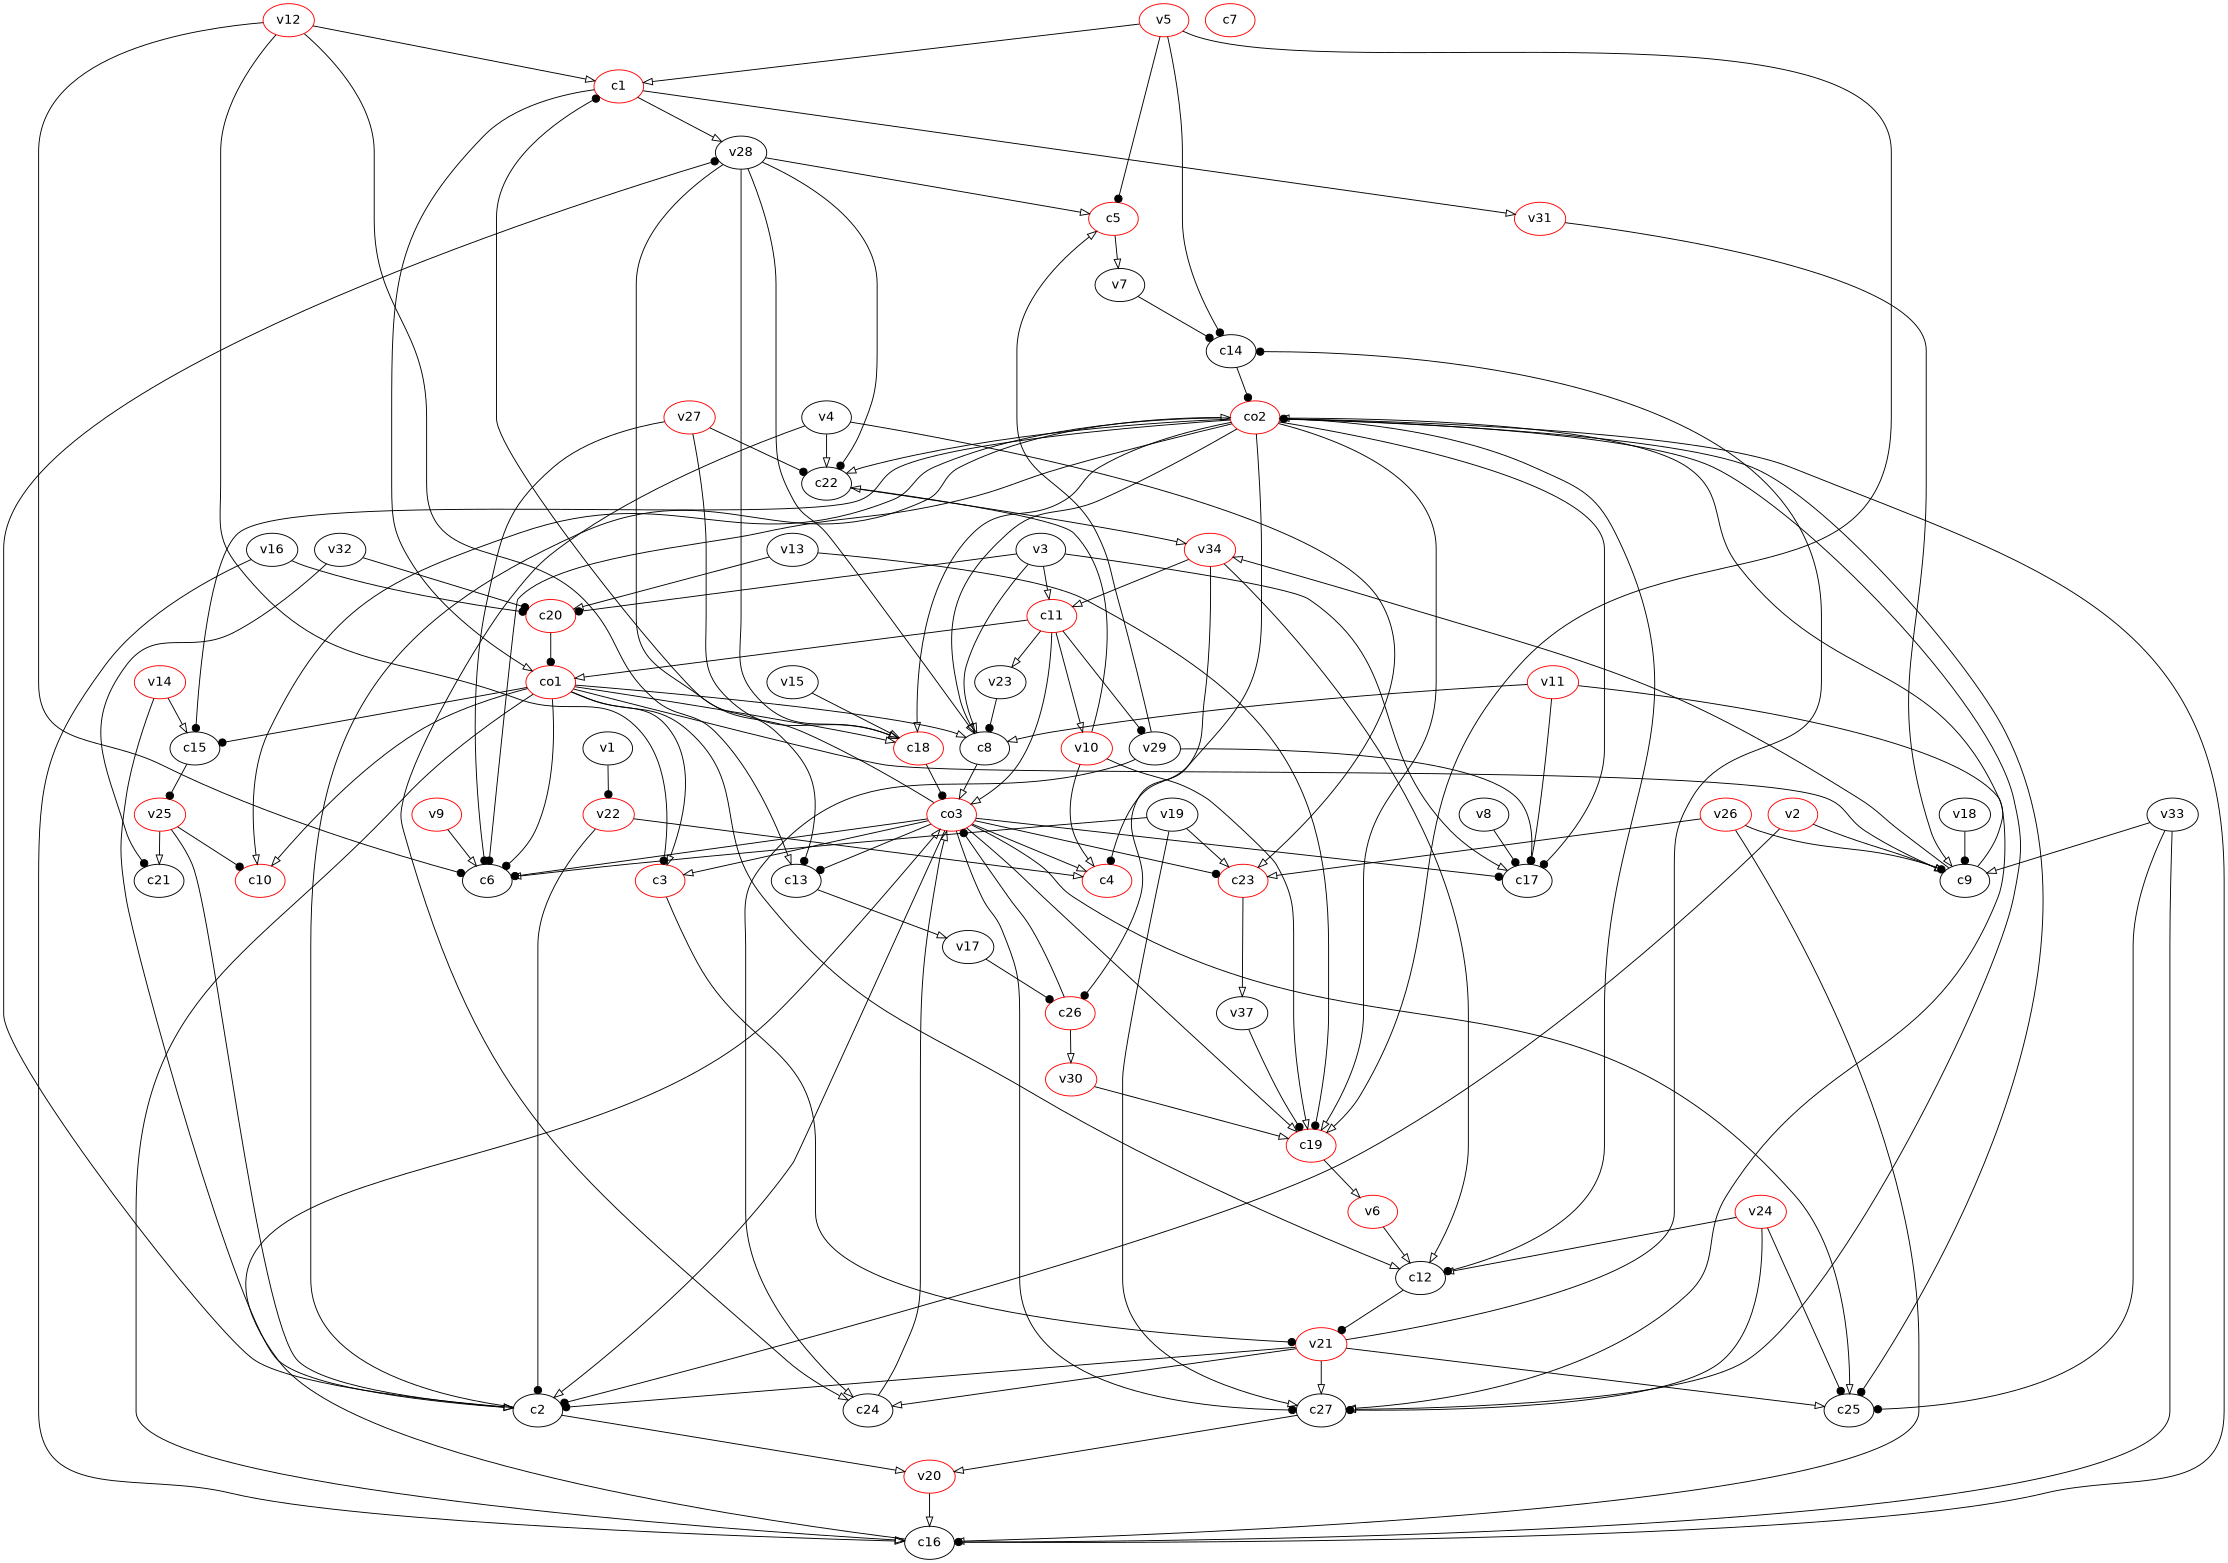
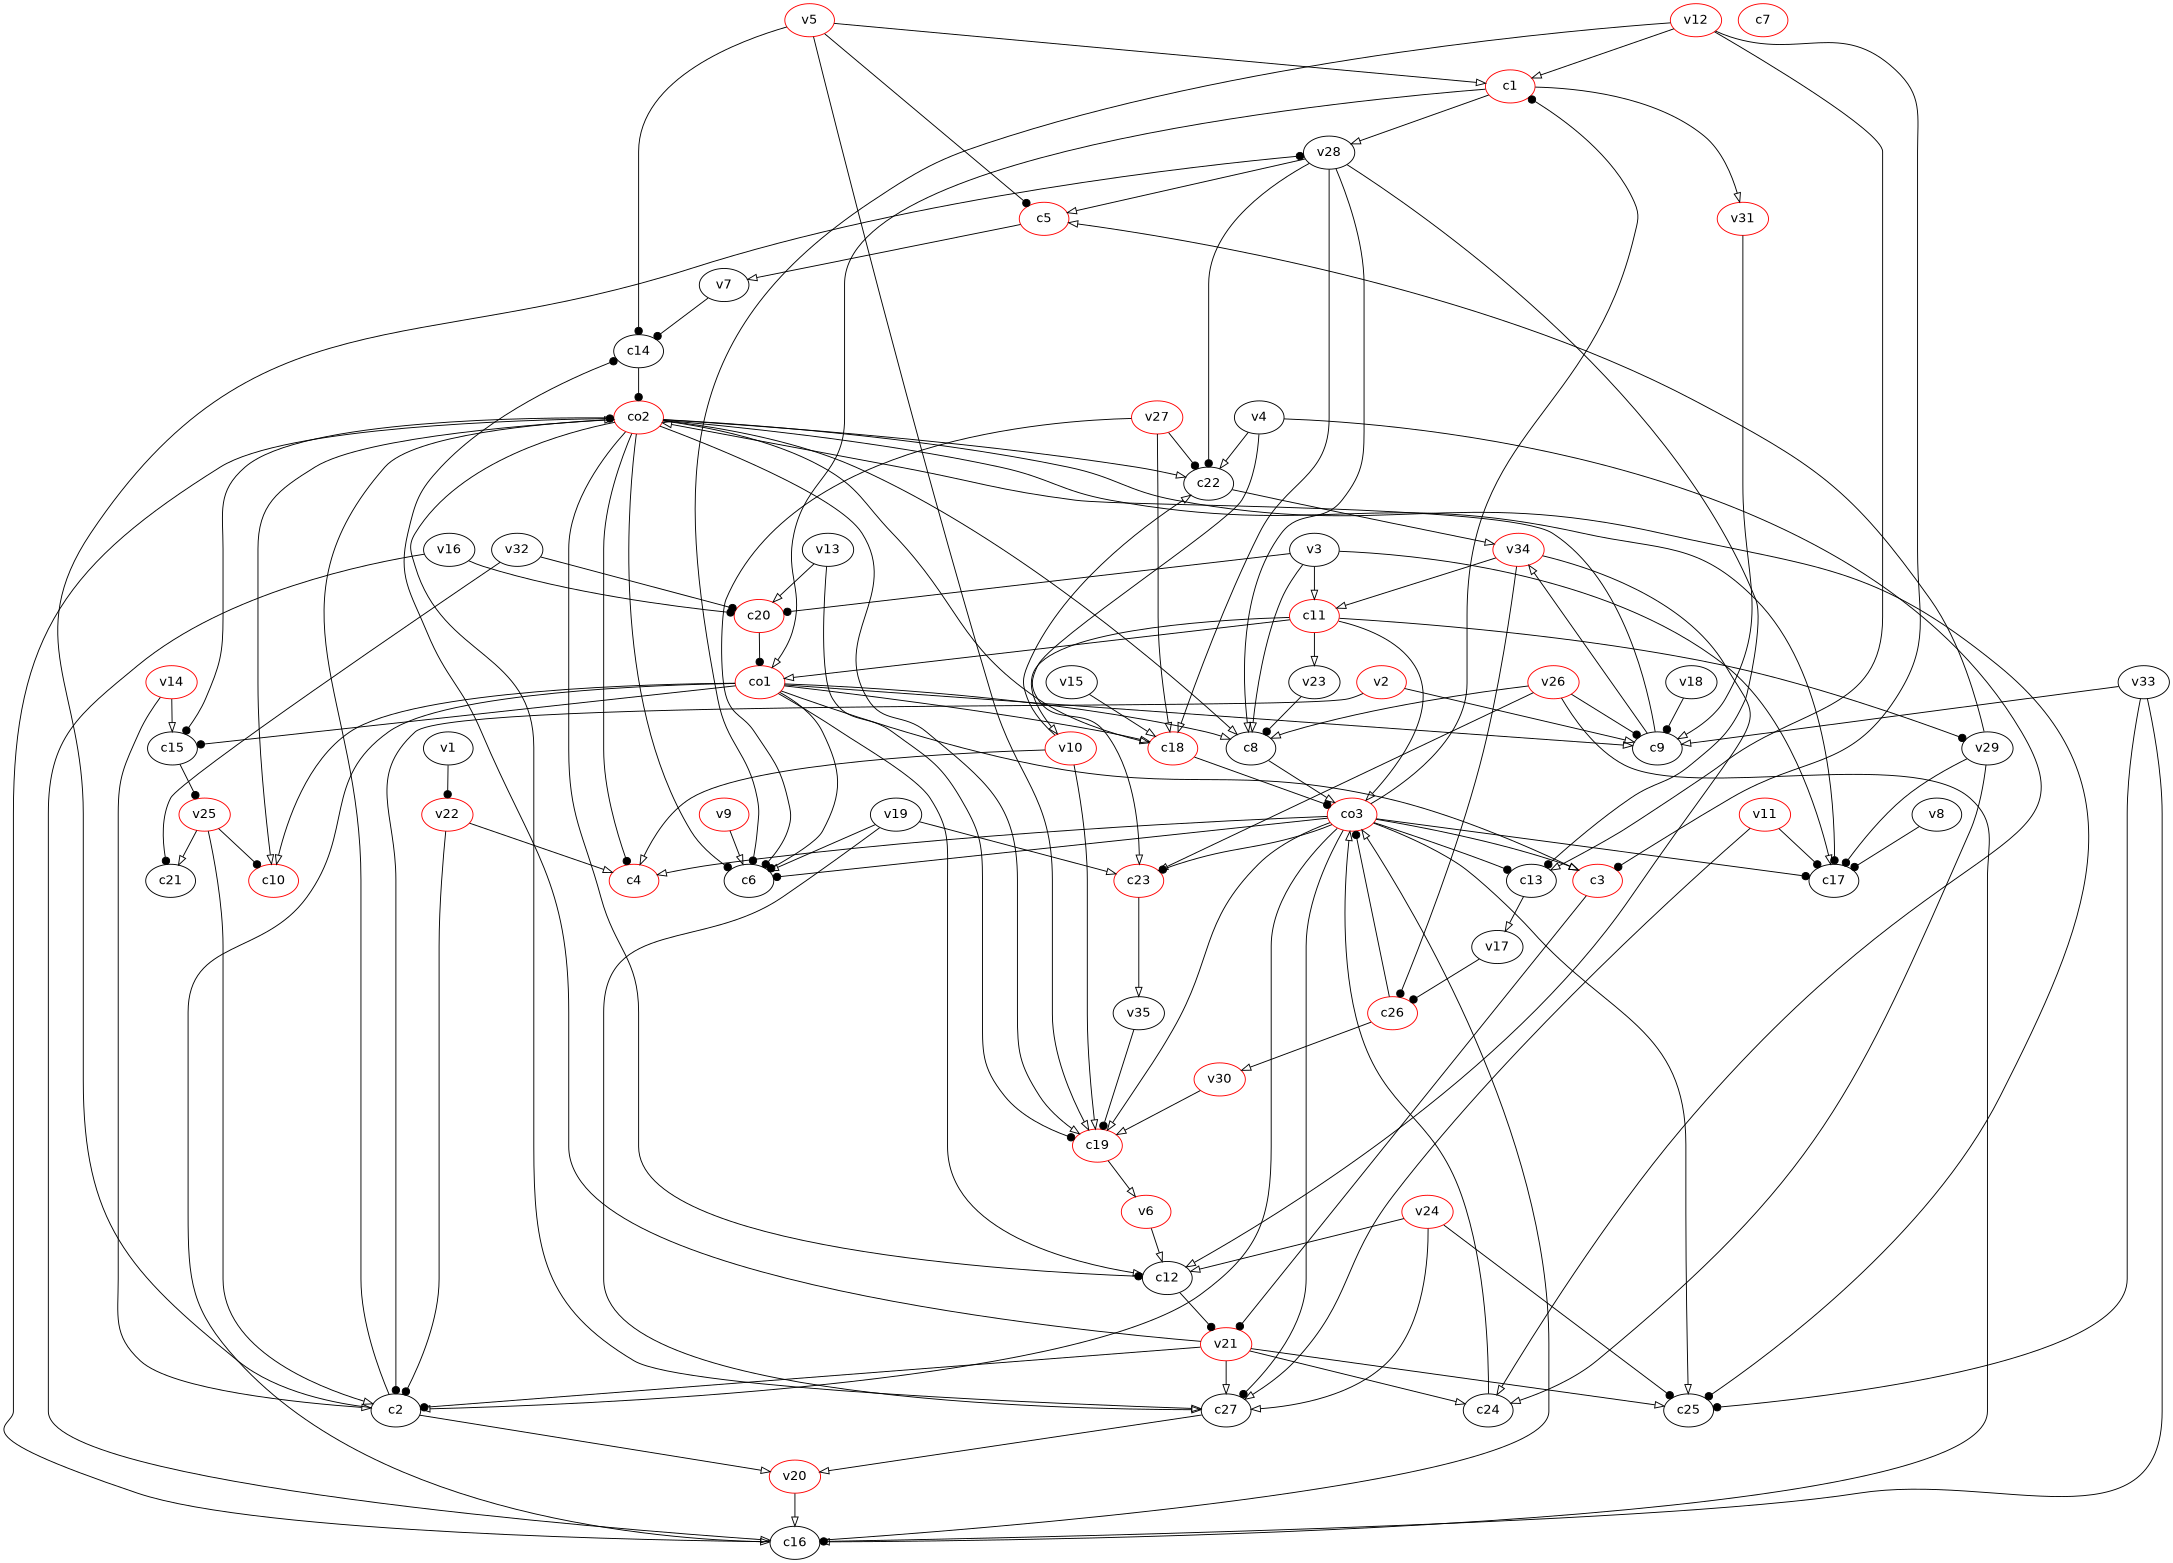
edge "v11" -> "c8": now "v26" -> "c8"
node "v37": label "v37" -> "v35"
edge "v24" -> "c27": arrowhead dot -> onormal
